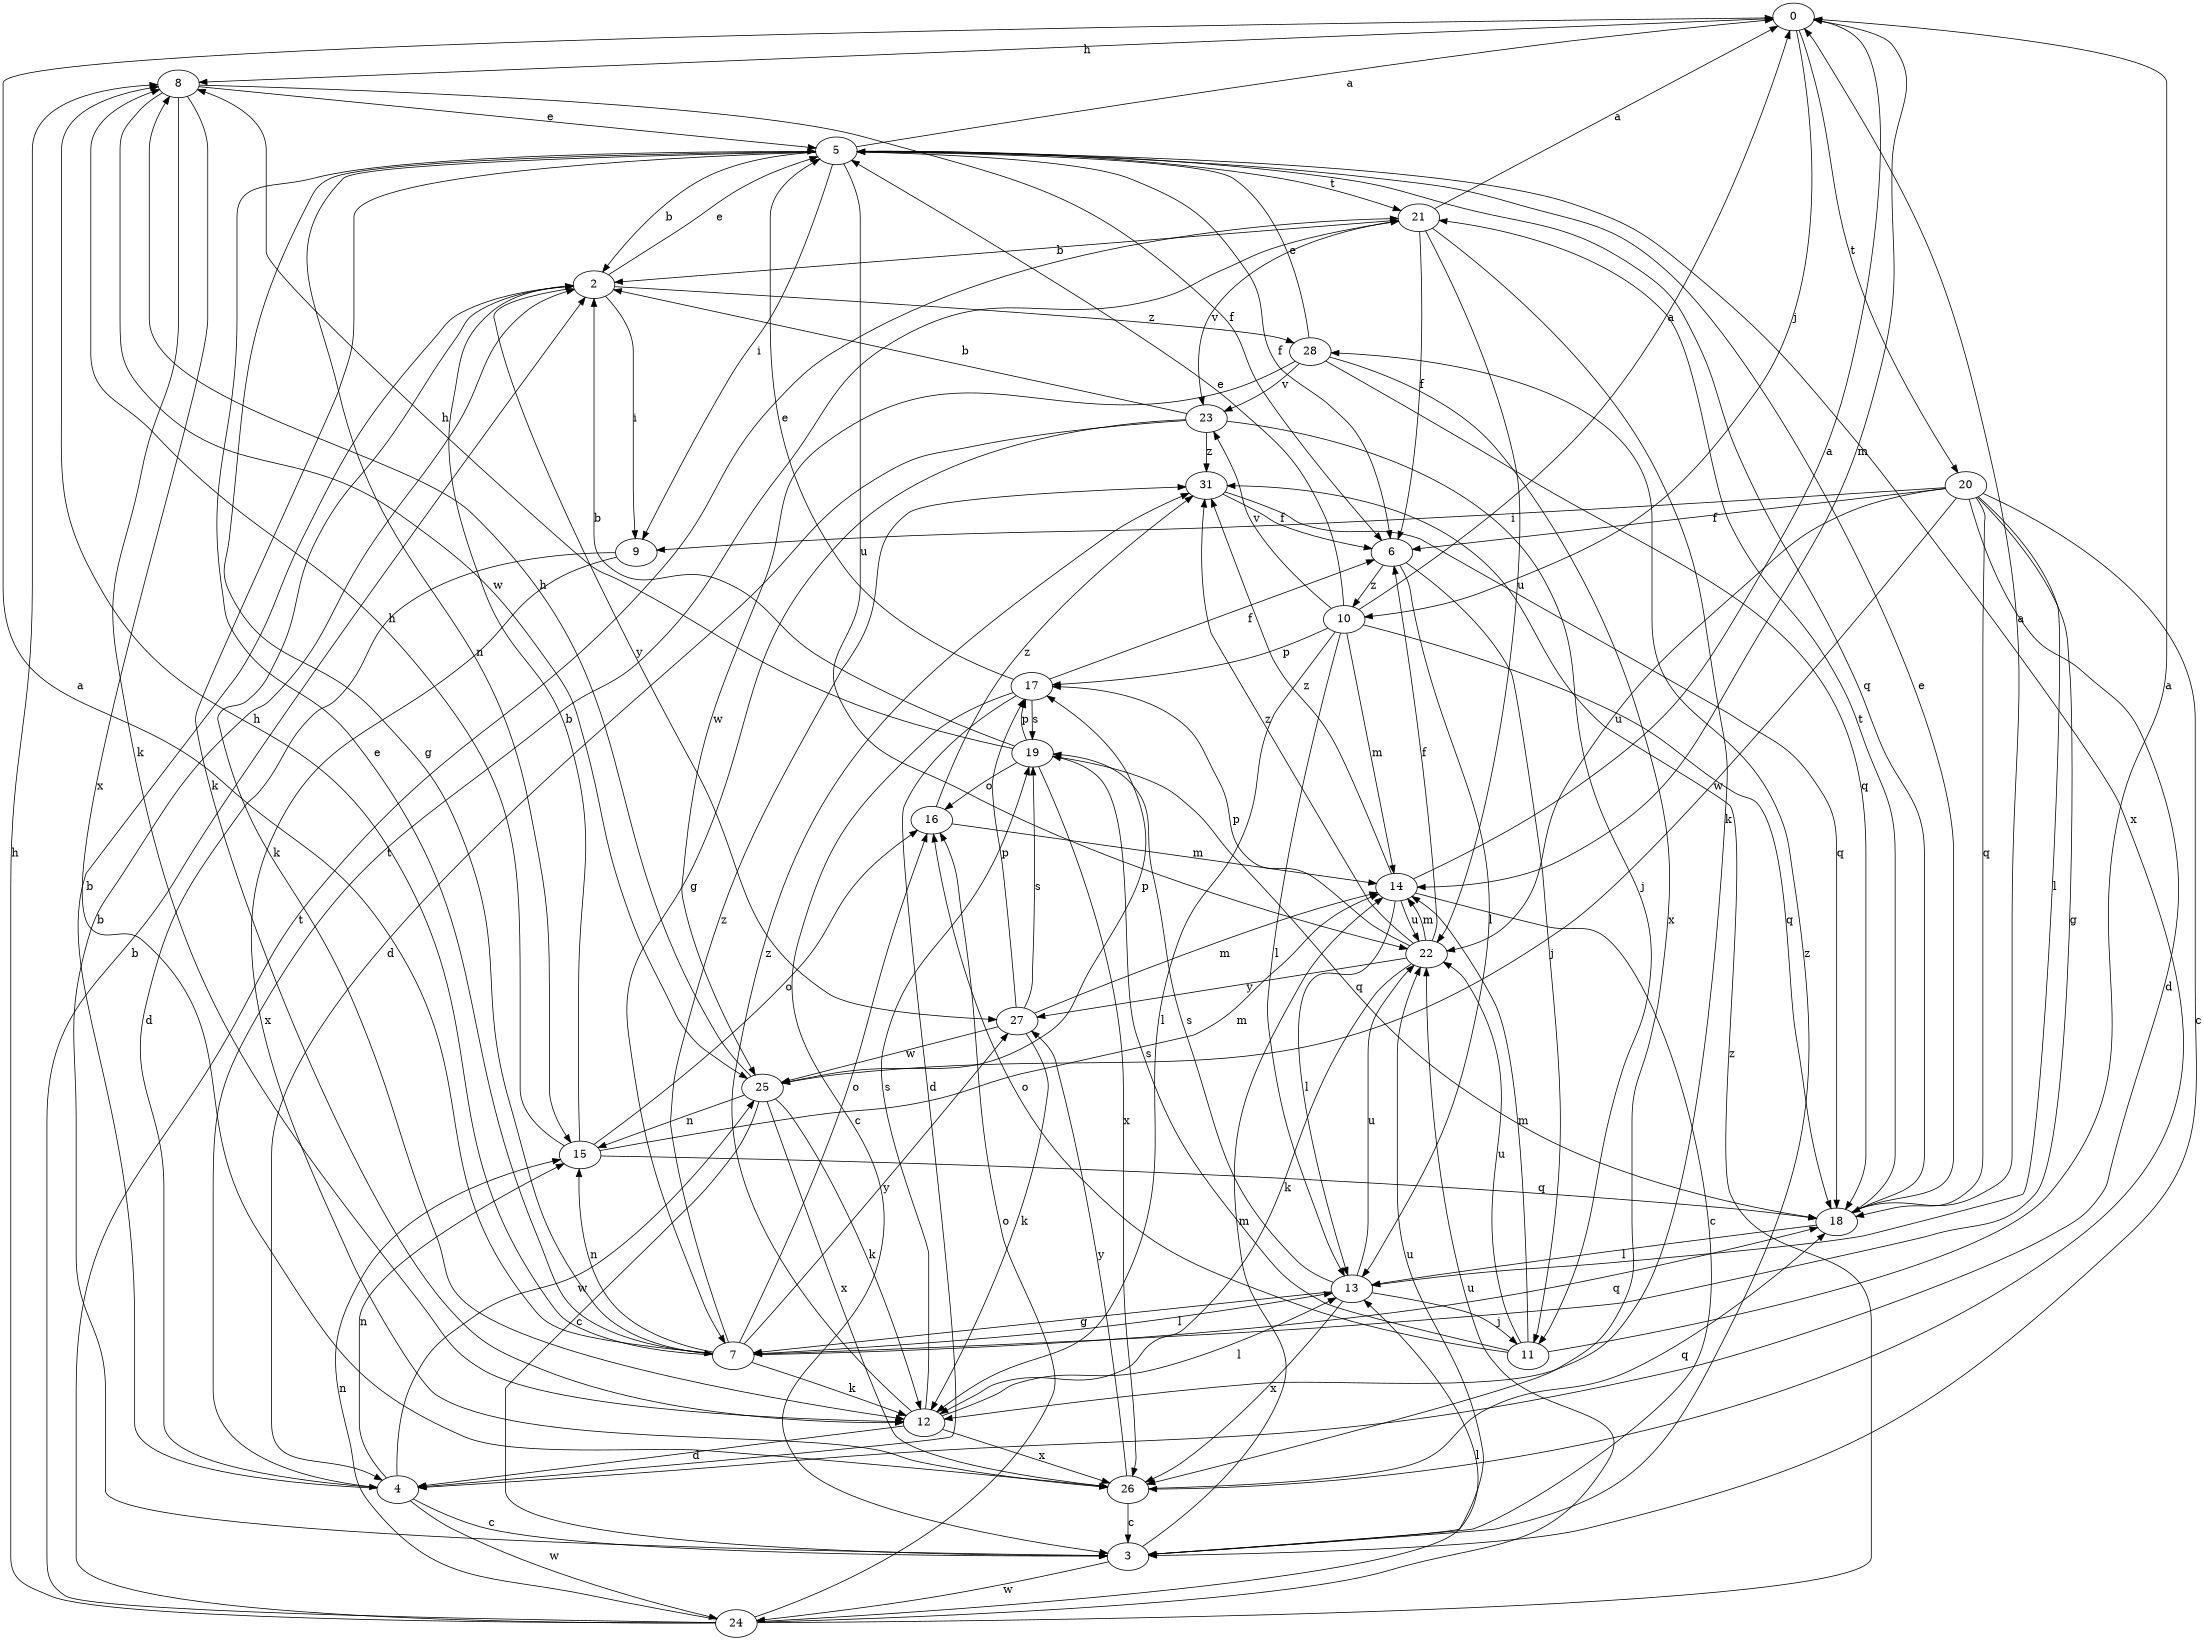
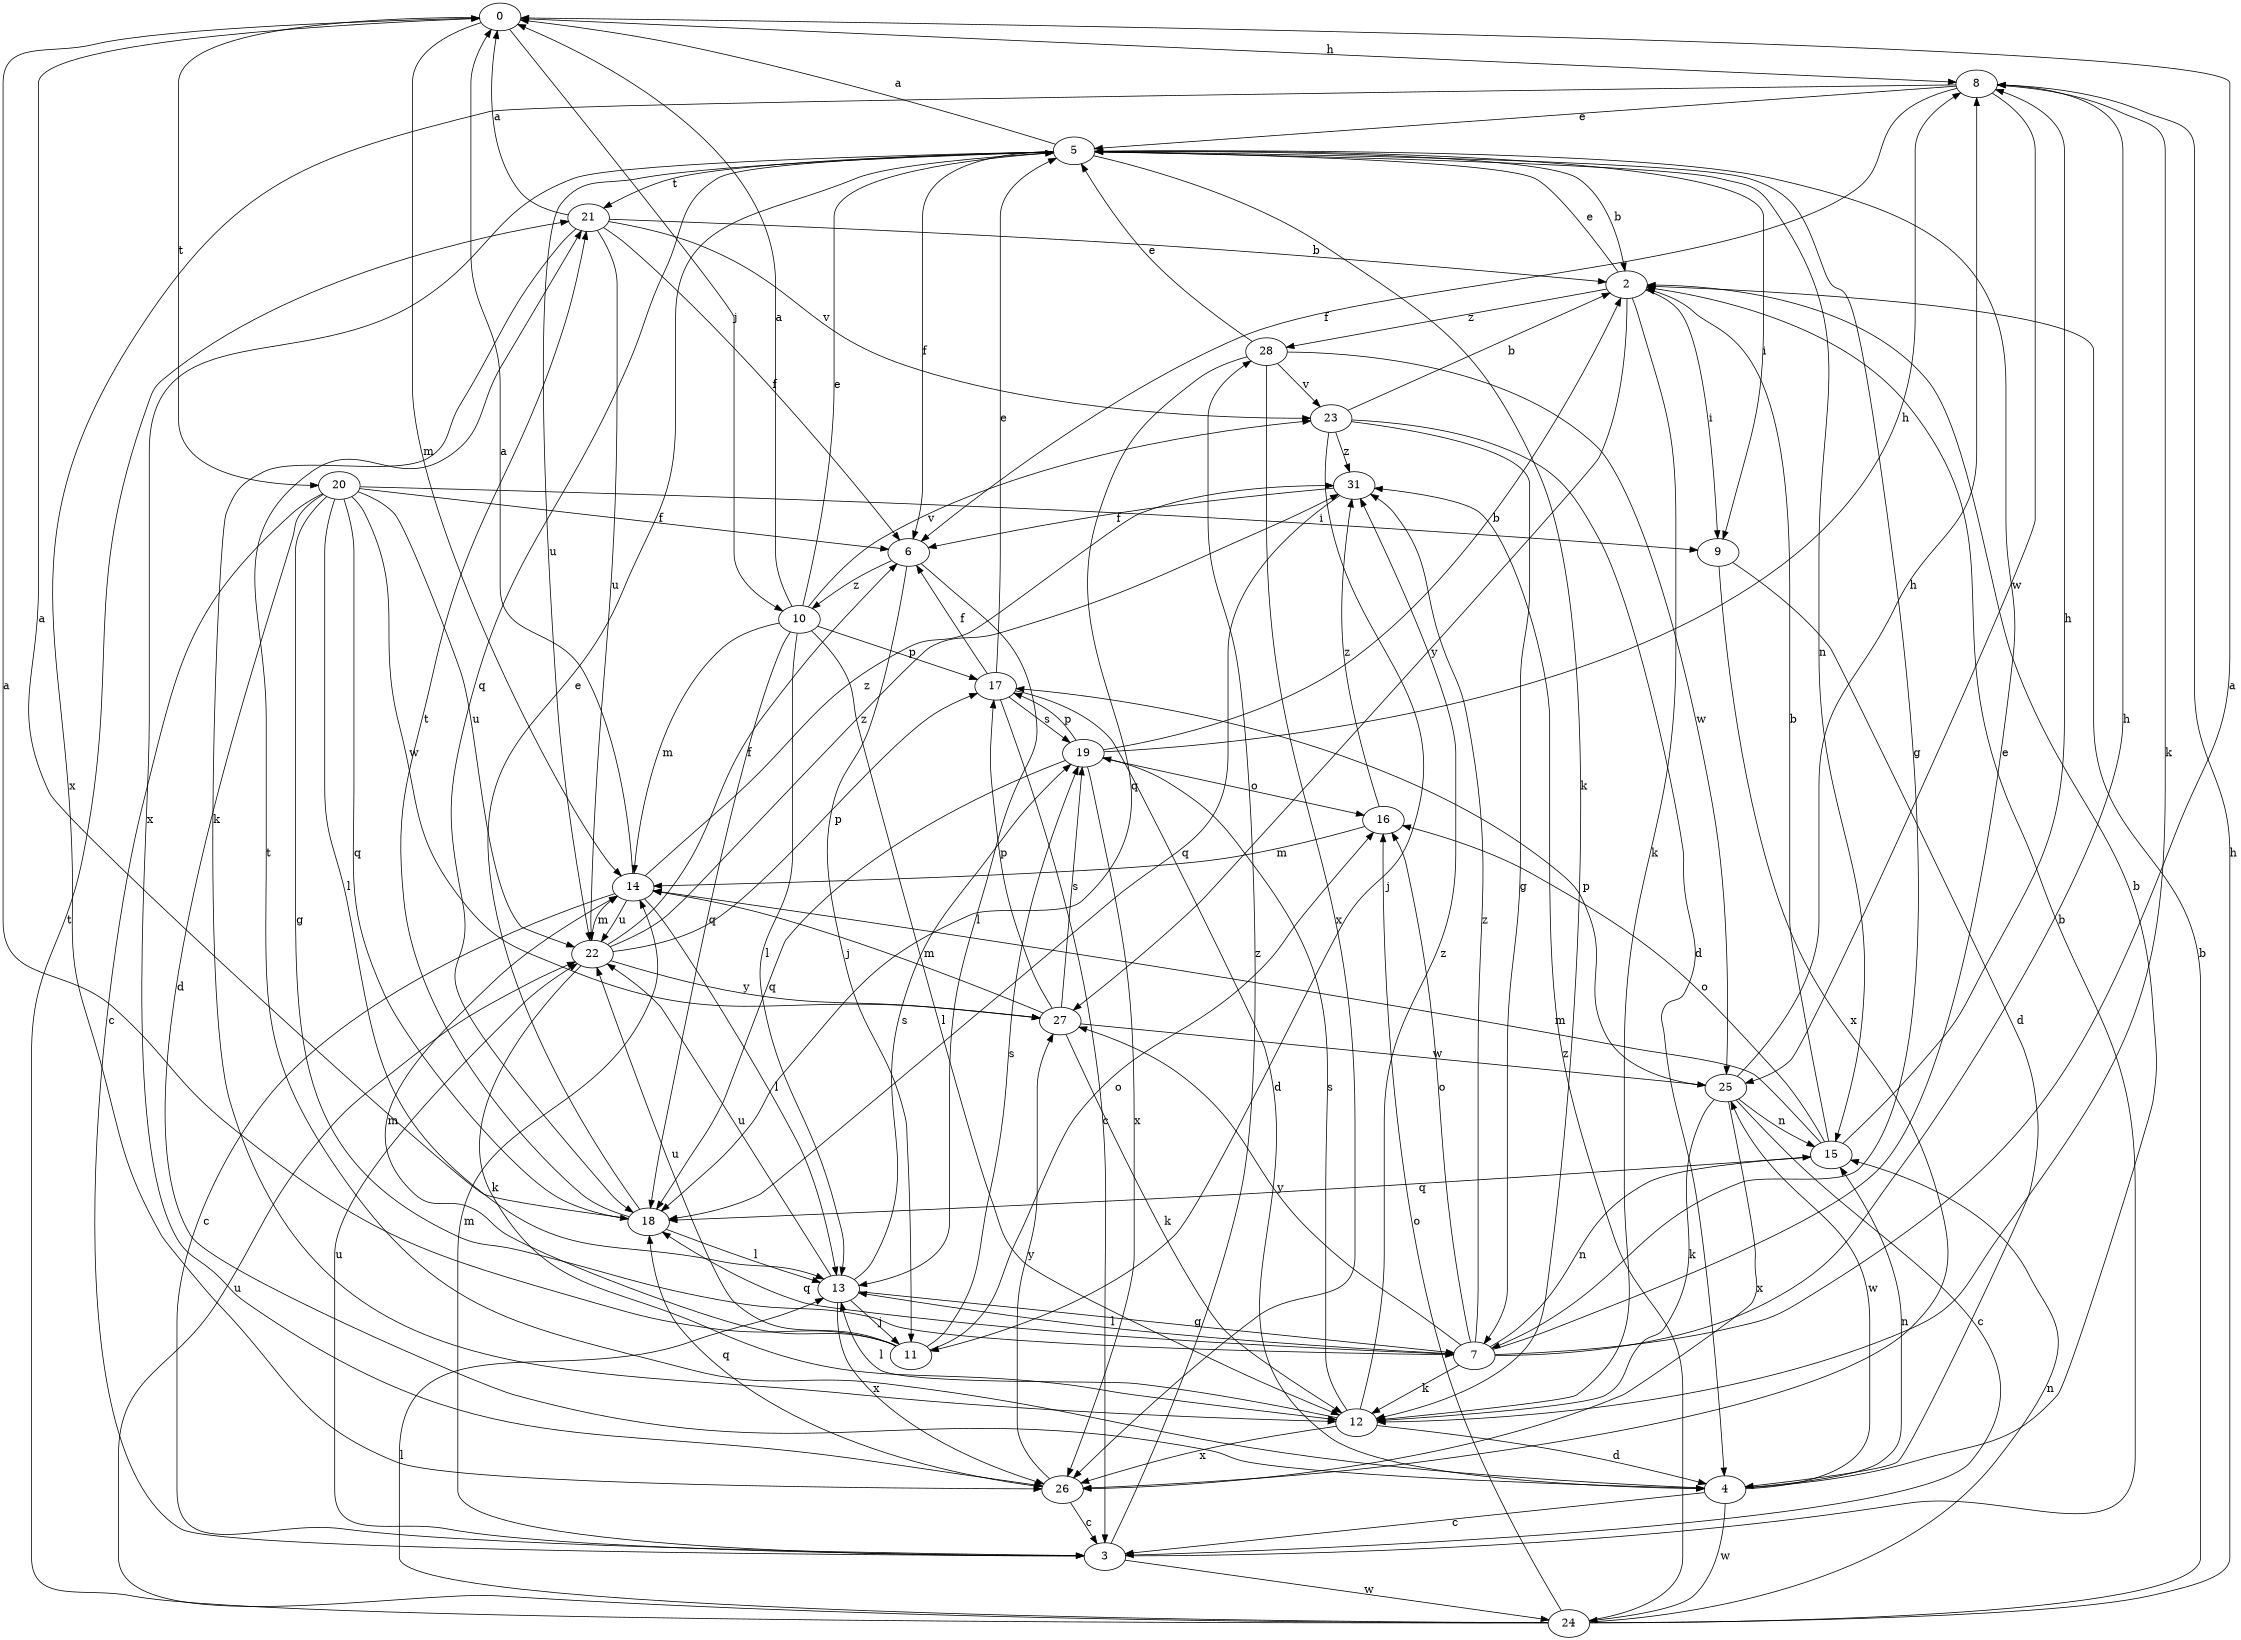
edge "20" -> "25": now "20" -> "27"
